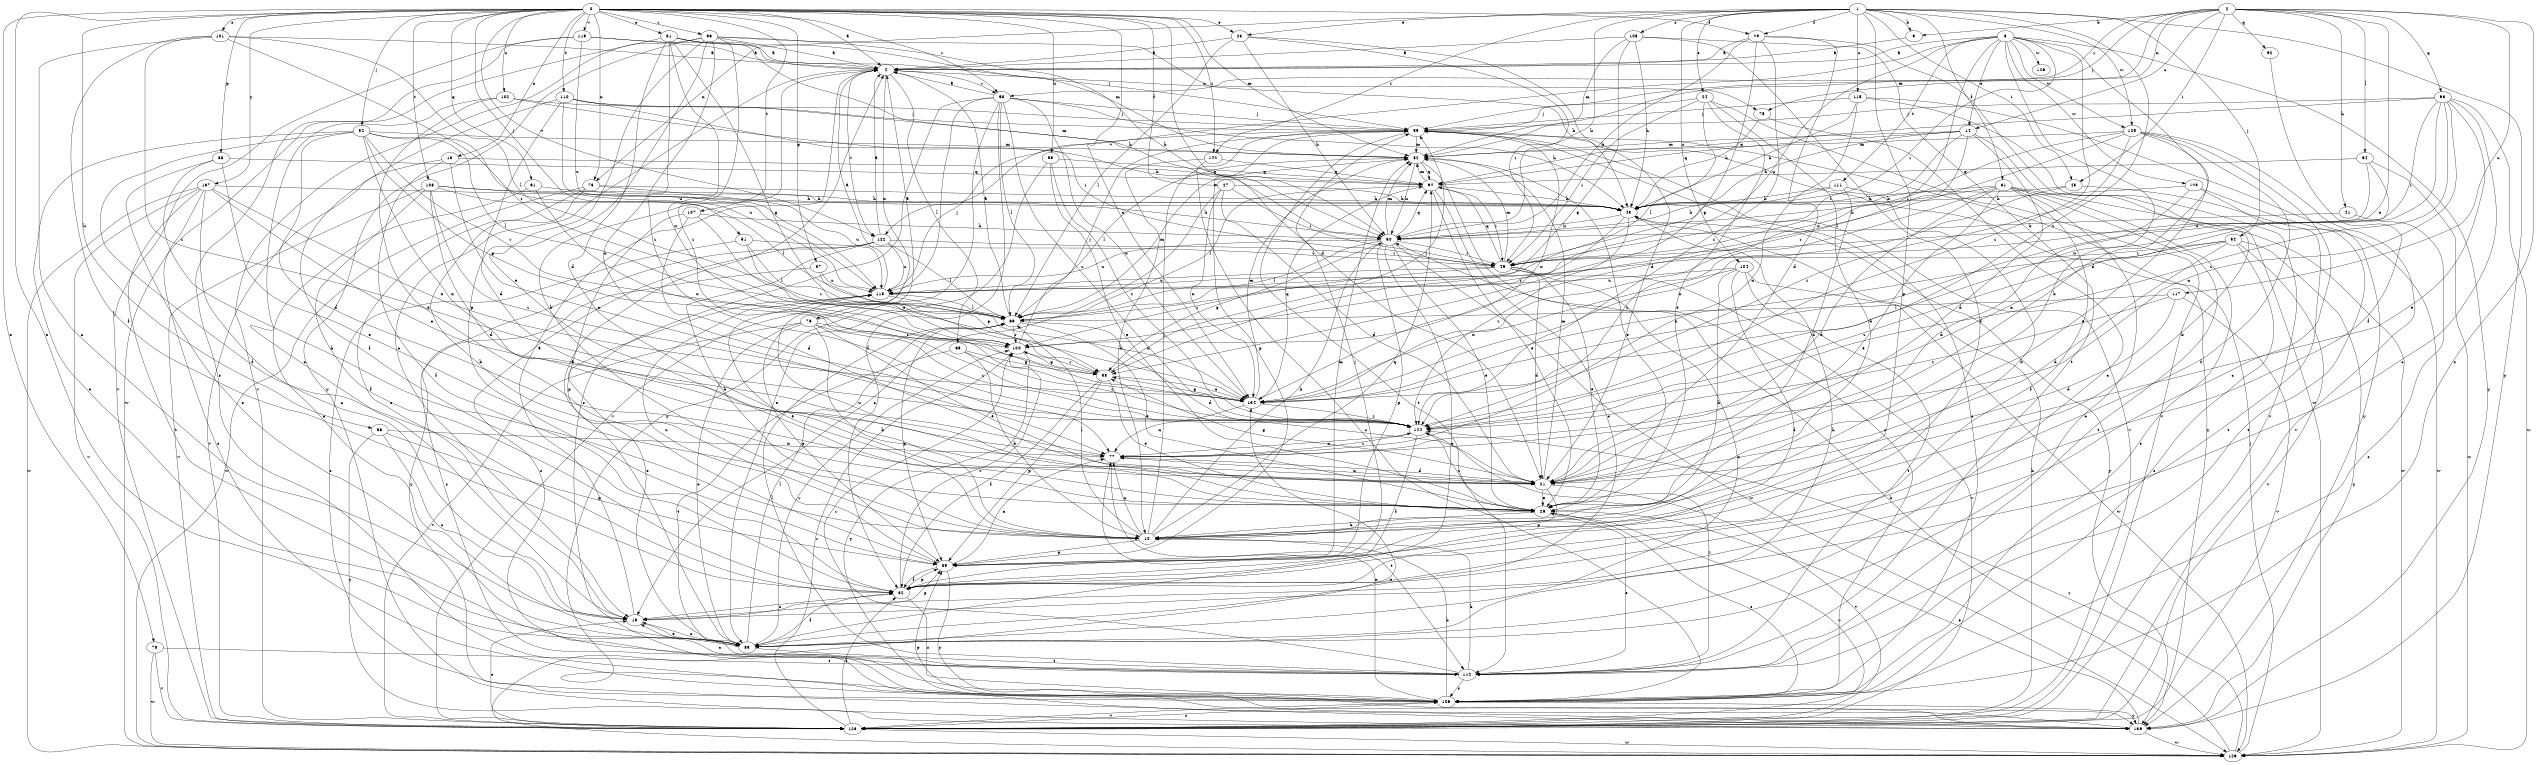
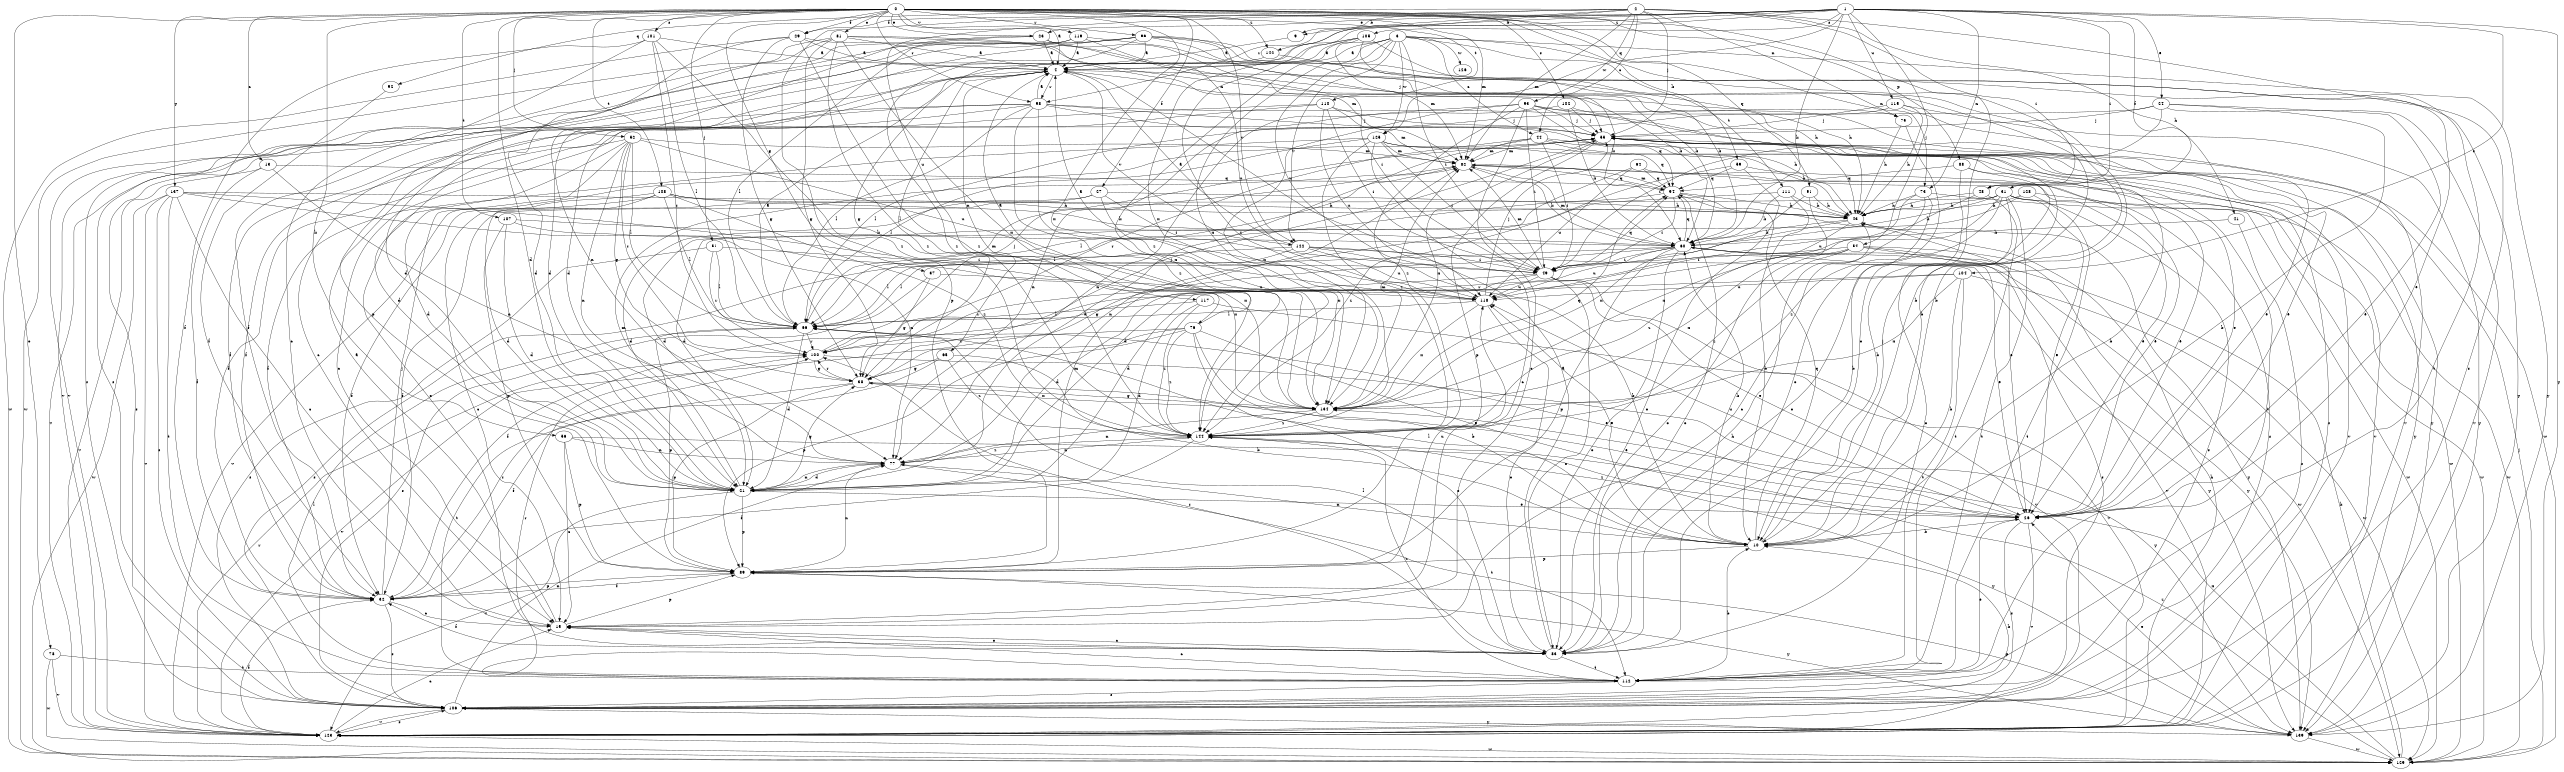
edge "2" -> "64": removed, label "l"
edge "3" -> "128": removed, label "w"
node "14": label "14" -> "44"
edge "142" -> "94": removed, label "q"
